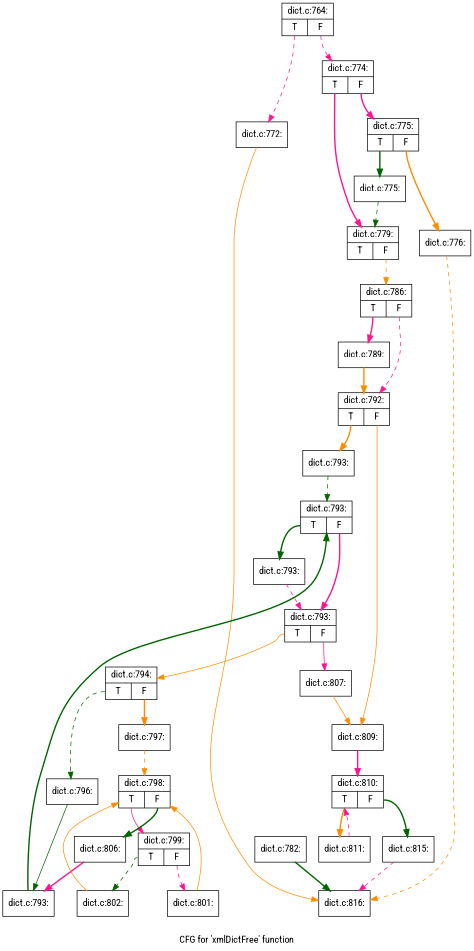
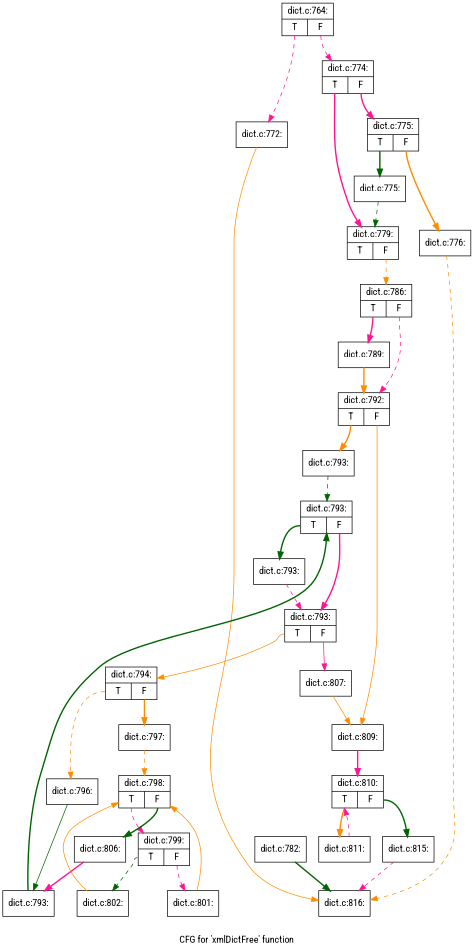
edge "dict.c:794:" -> "dict.c:796:": color darkgreen -> darkorange
edge "dict.c:798:" -> "dict.c:799:": style solid -> dashed
